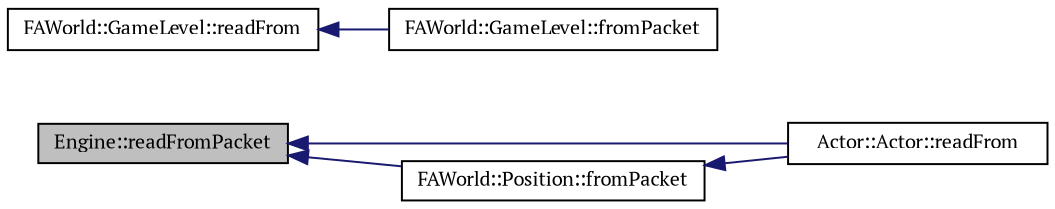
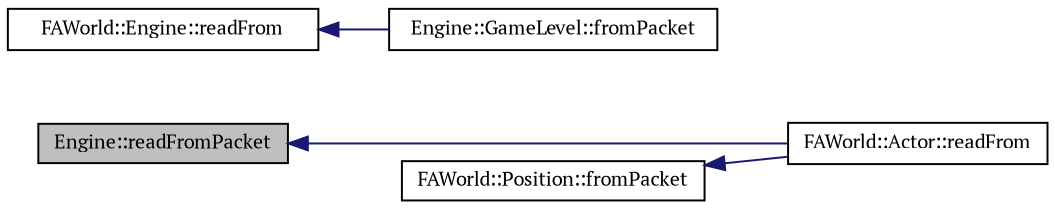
node "FAWorld::GameLevel::readFrom": label "FAWorld::GameLevel::readFrom" -> "FAWorld::Engine::readFrom"
node "FAWorld::GameLevel::fromPacket": label "FAWorld::GameLevel::fromPacket" -> "Engine::GameLevel::fromPacket"
node "Actor::Actor::readFrom": label "Actor::Actor::readFrom" -> "FAWorld::Actor::readFrom"
edge "FAWorld::Position::fromPacket" -> "Engine::readFromPacket": removed
